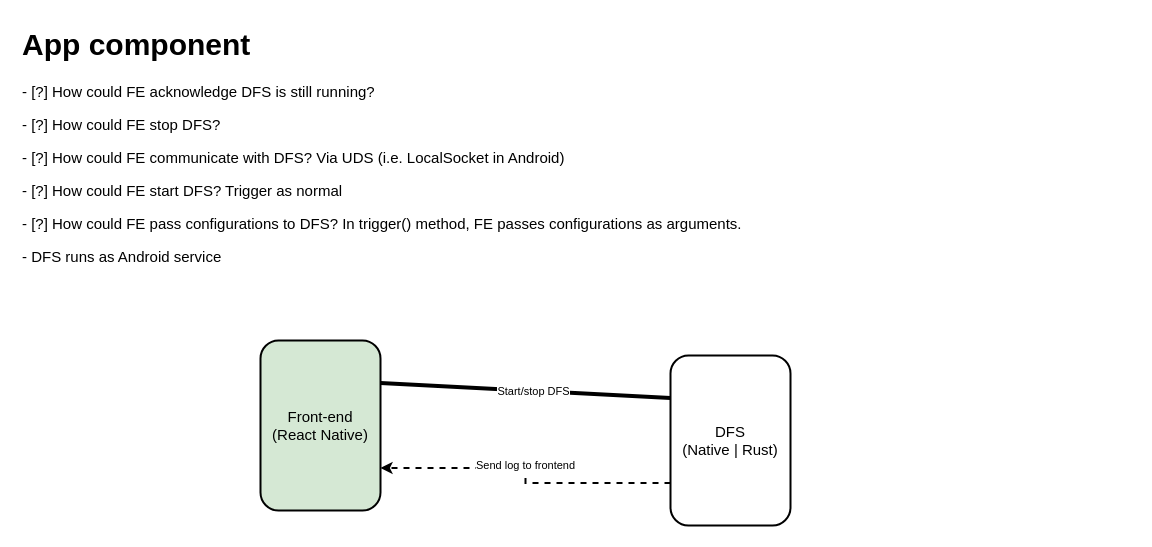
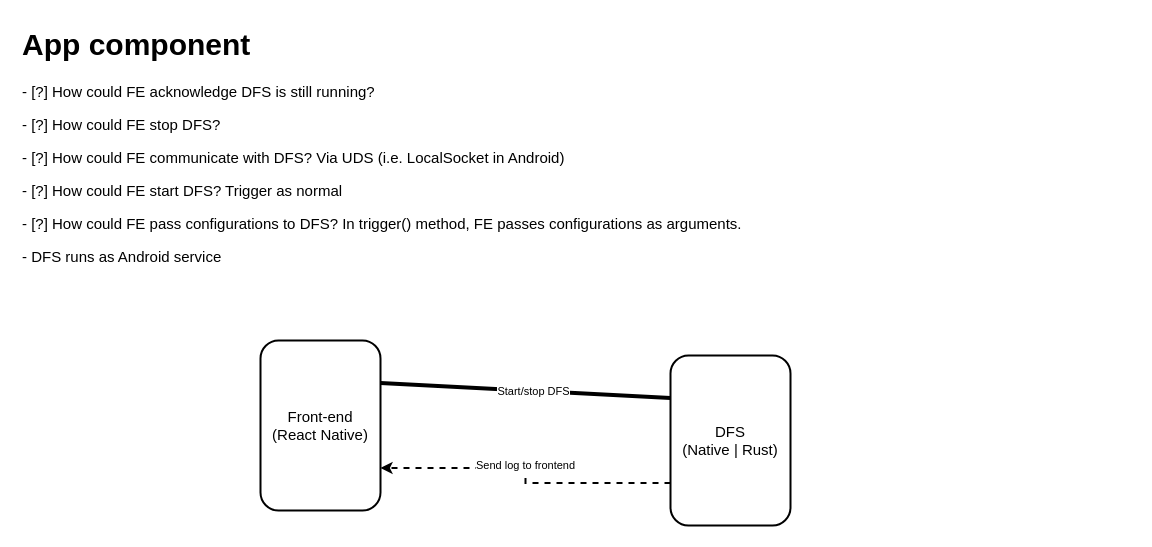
node "Front-end (React Native)": fillcolor #d5e8d4 -> #ffffff
